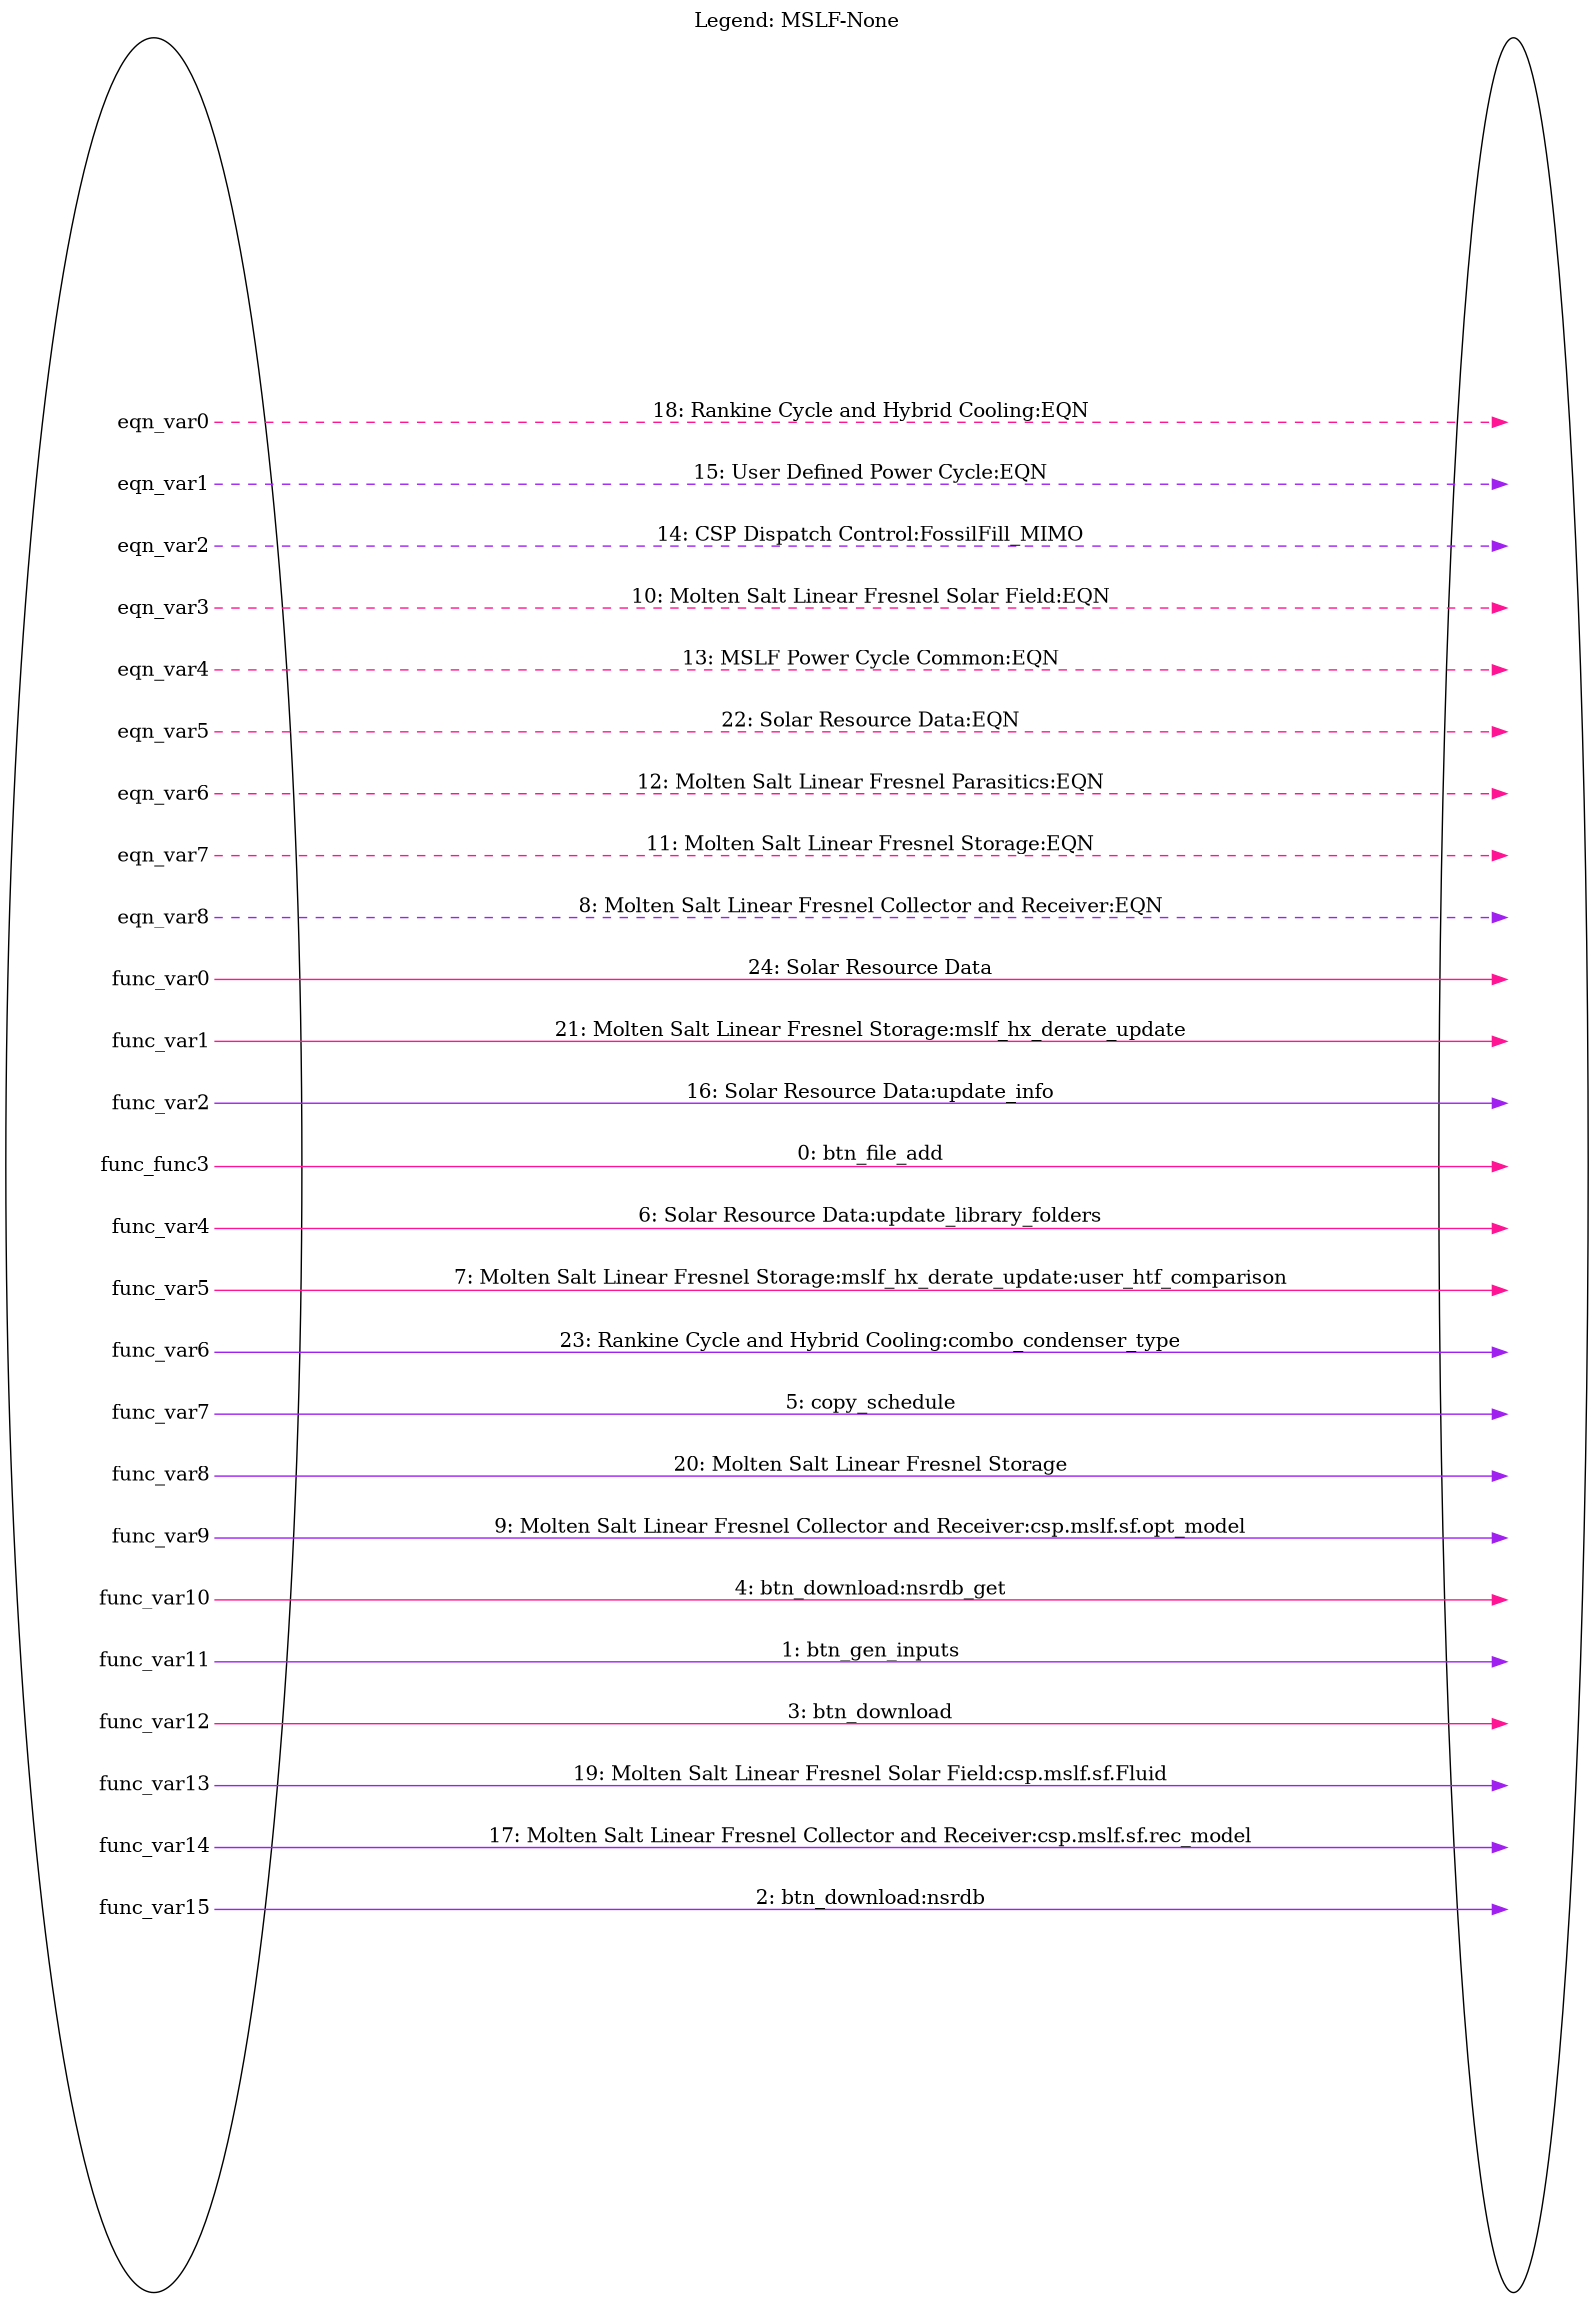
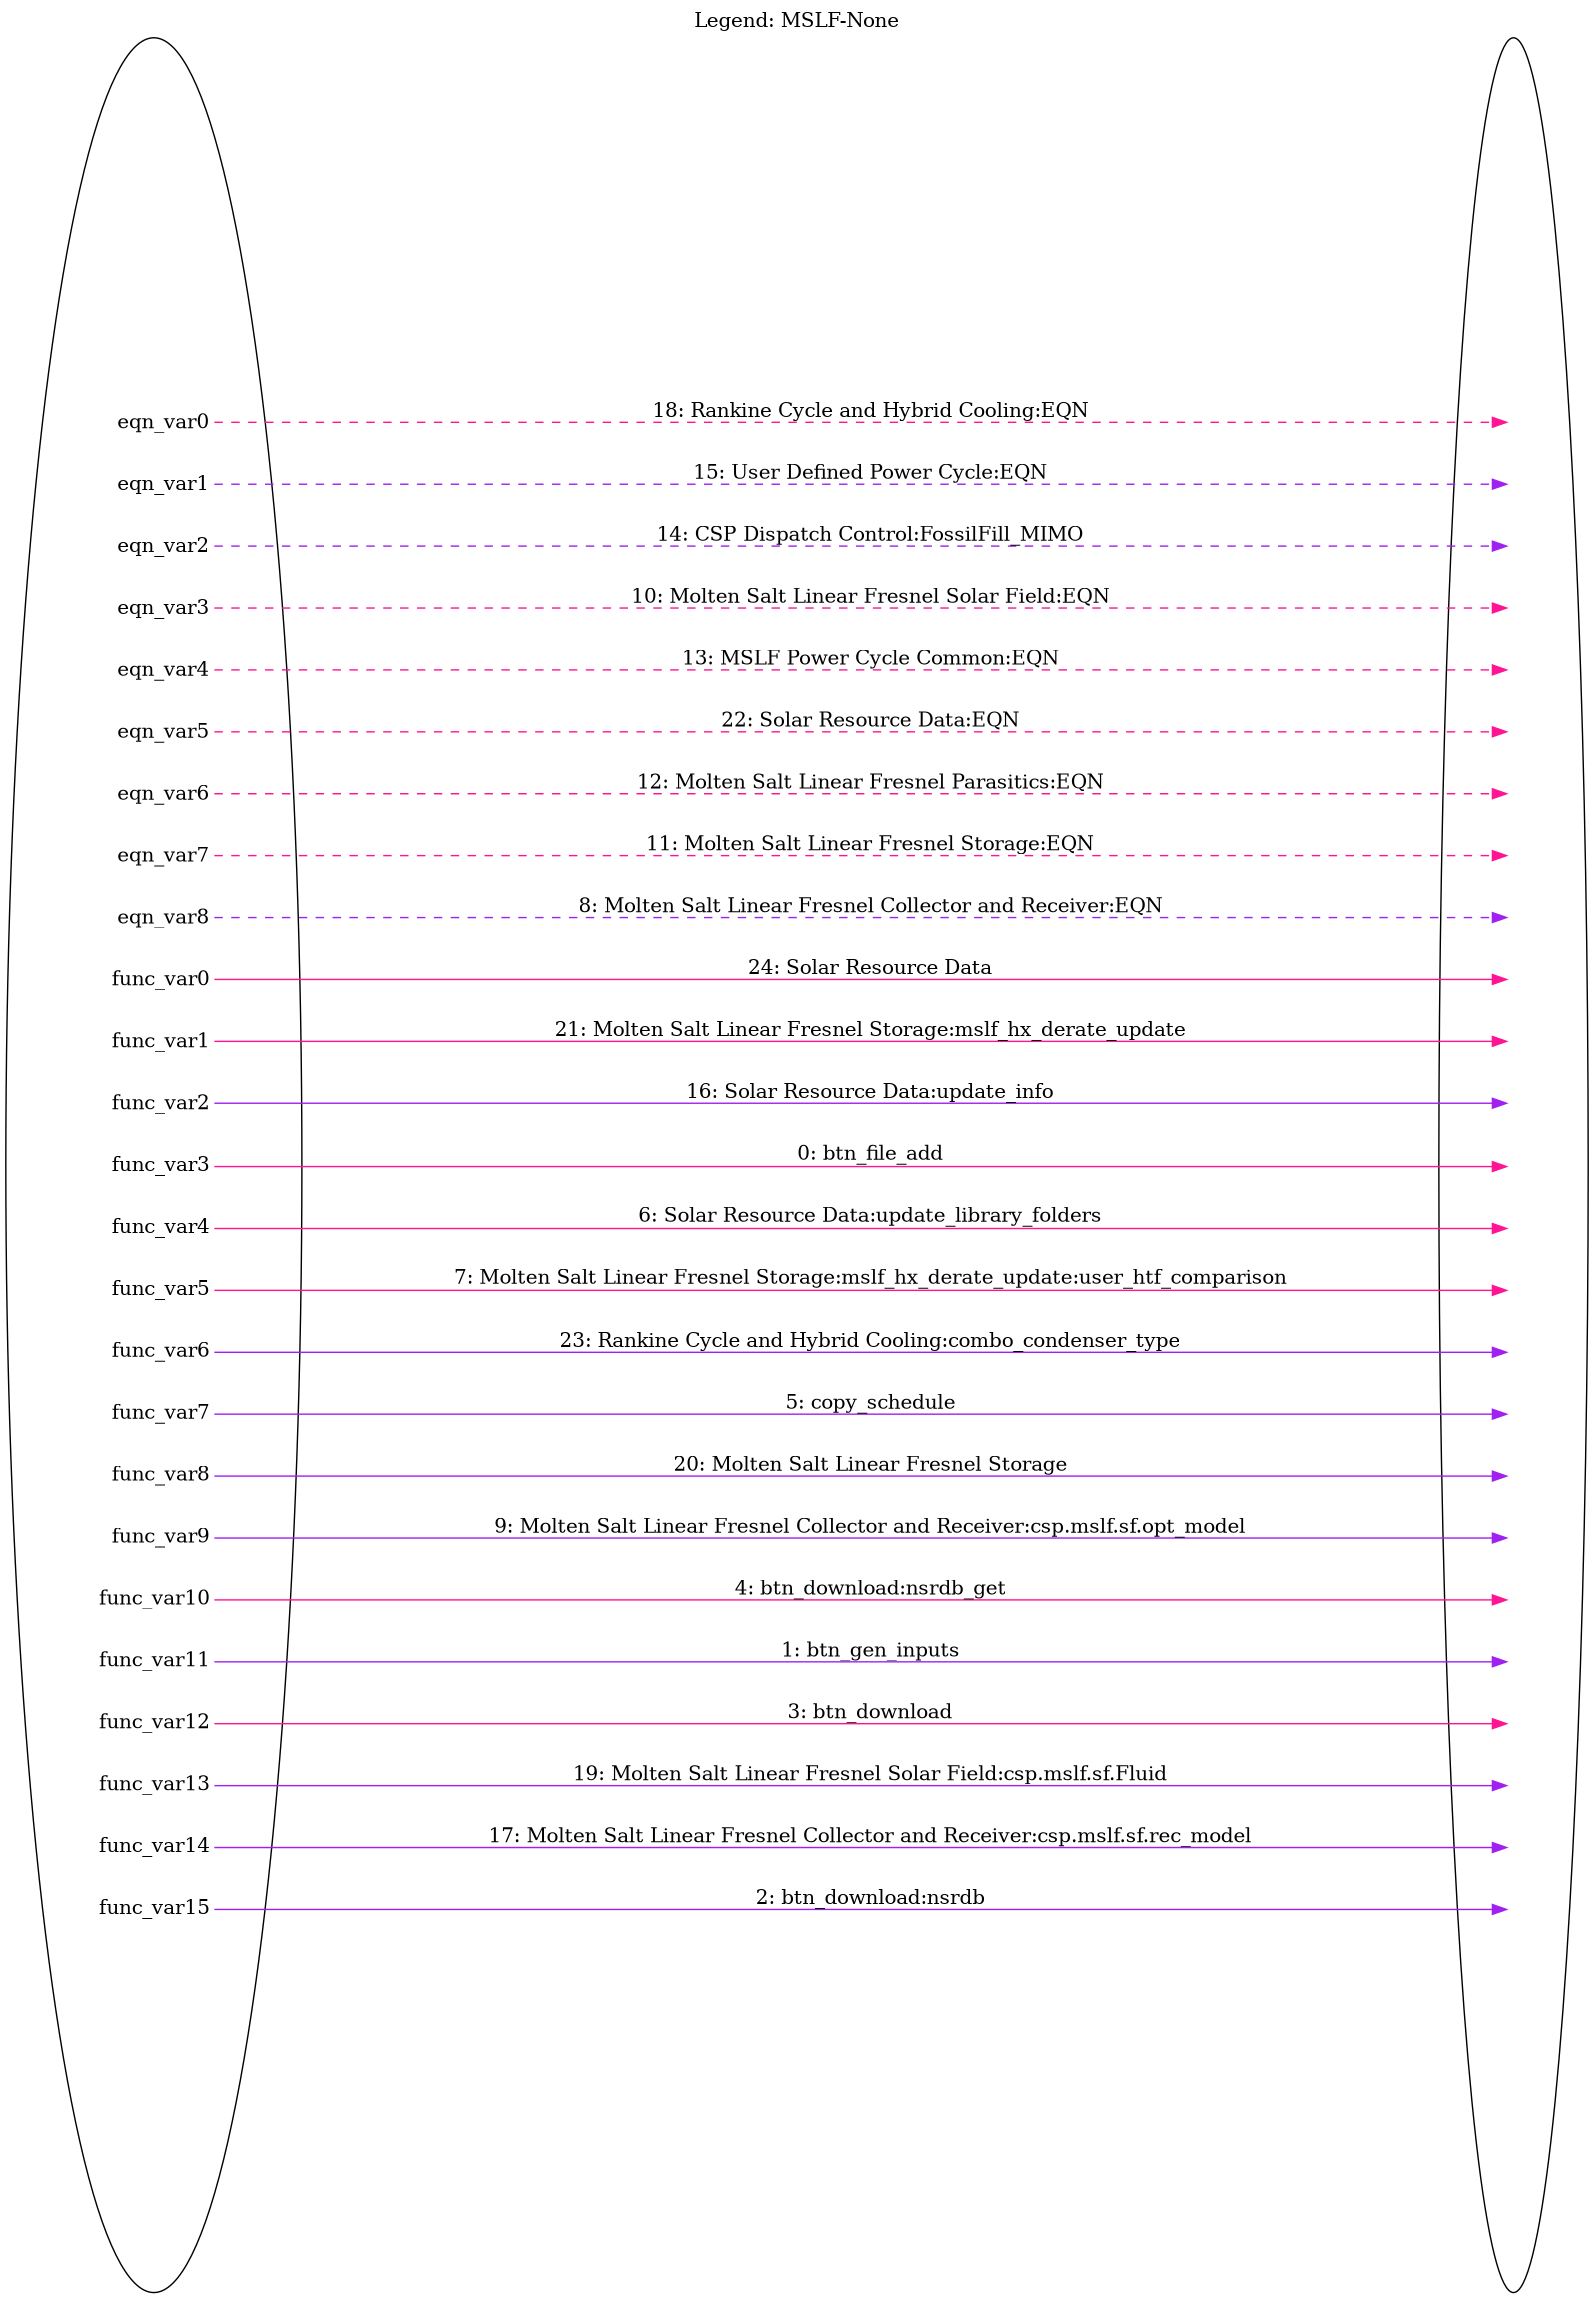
node "eqn_var0": text "func_func3" -> "func_var3"
